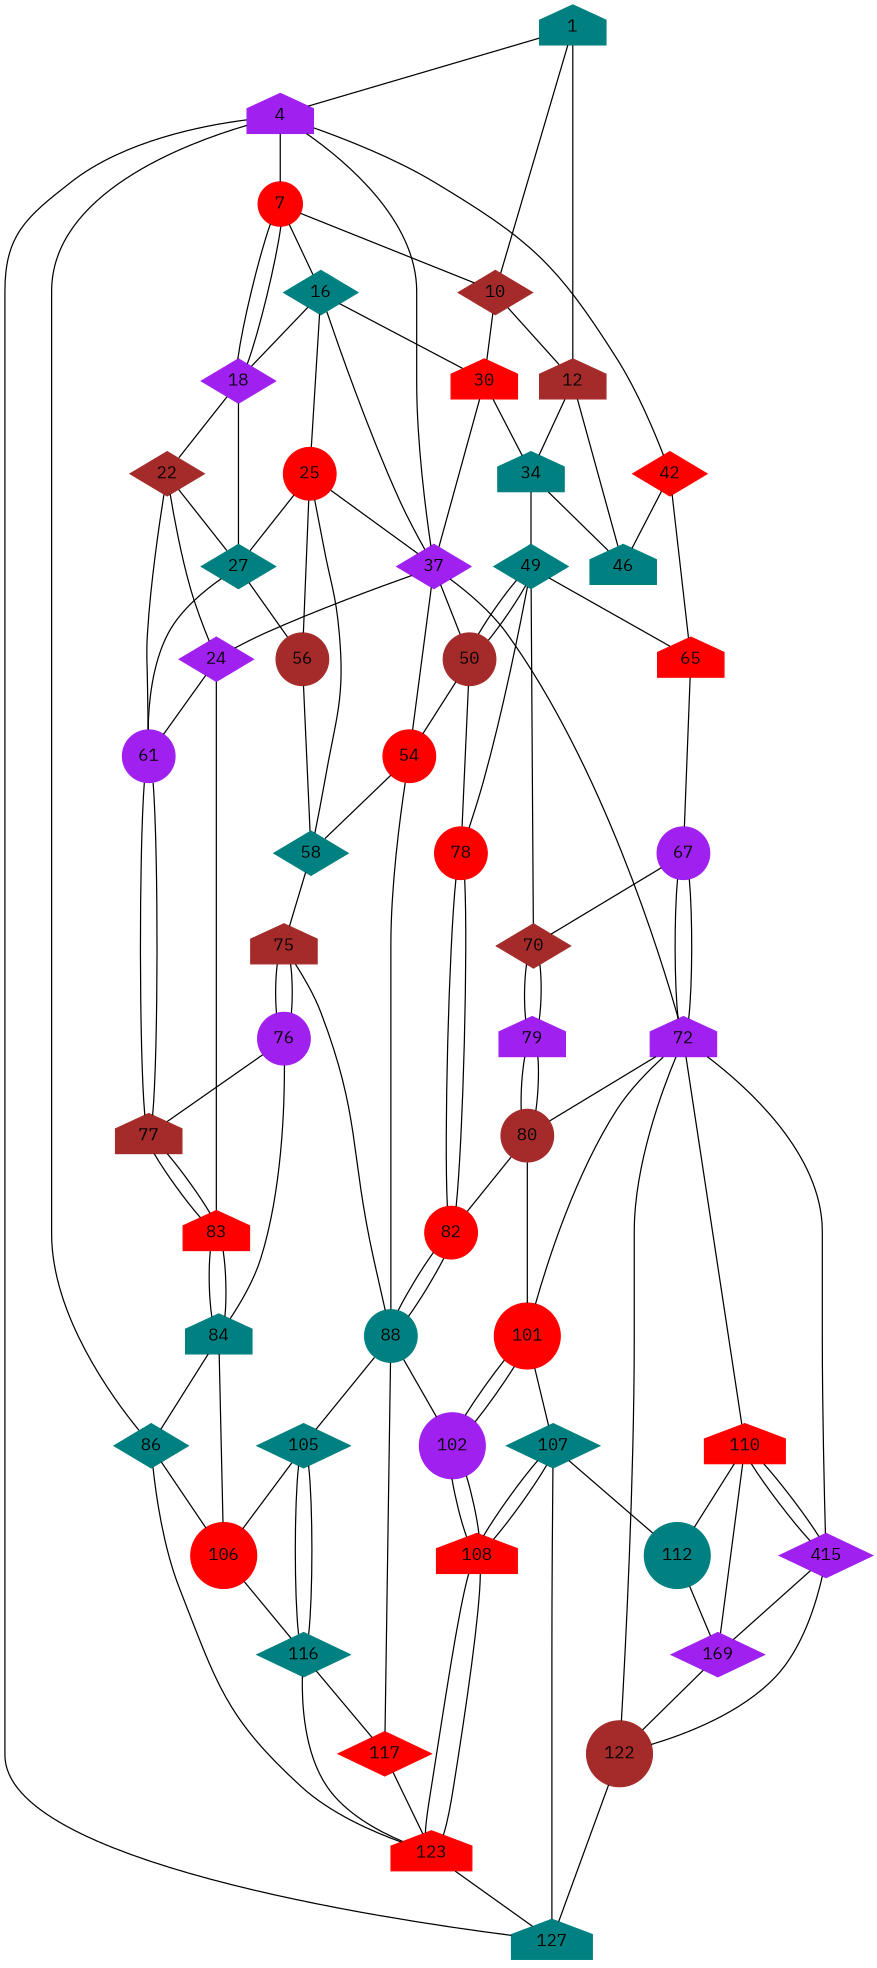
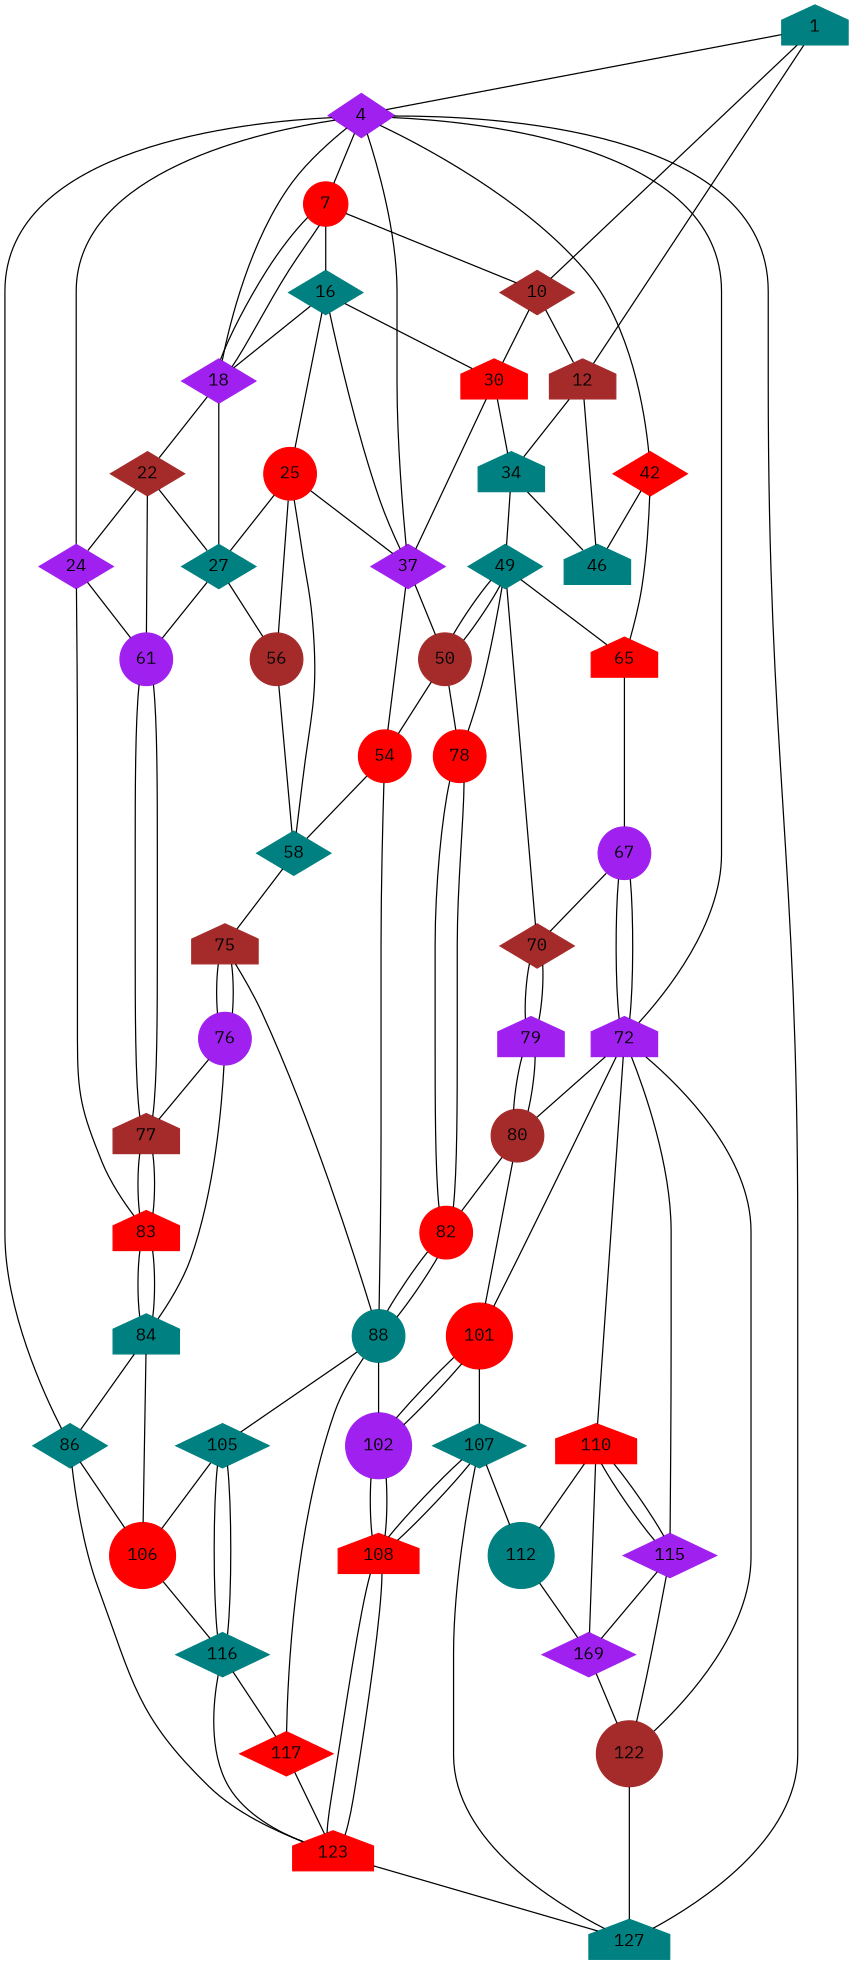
node "4": shape house -> diamond
edge "4" -- "18": added
edge "37" -- "24": now "4" -- "24"
edge "37" -- "72": now "4" -- "72"
node "415": label "415" -> "115"
